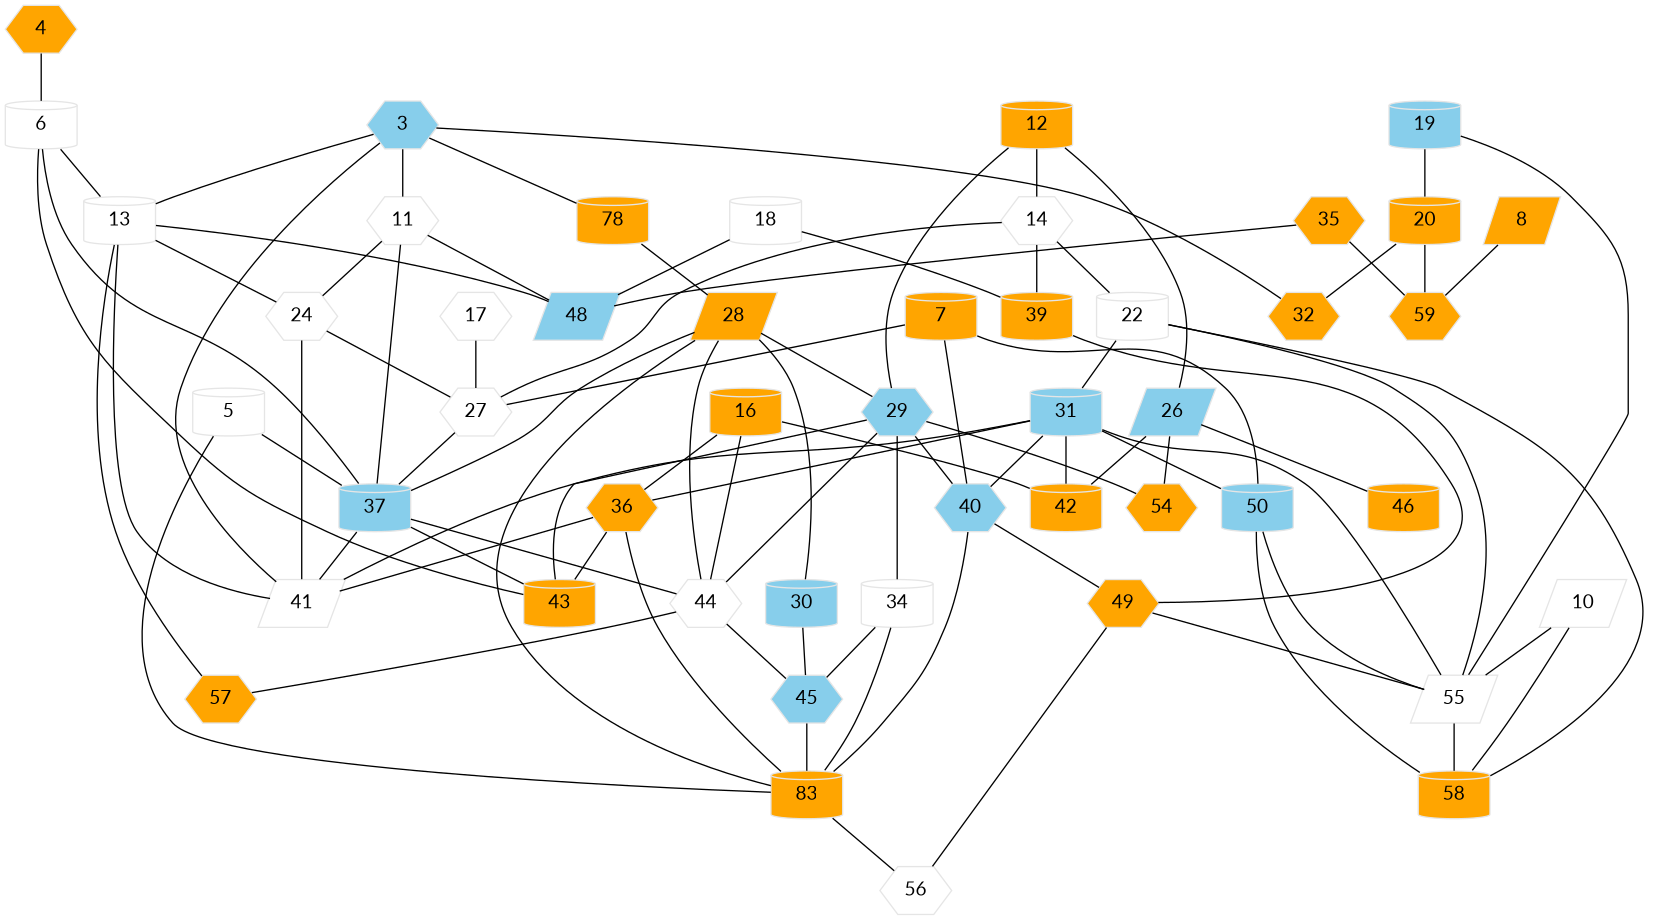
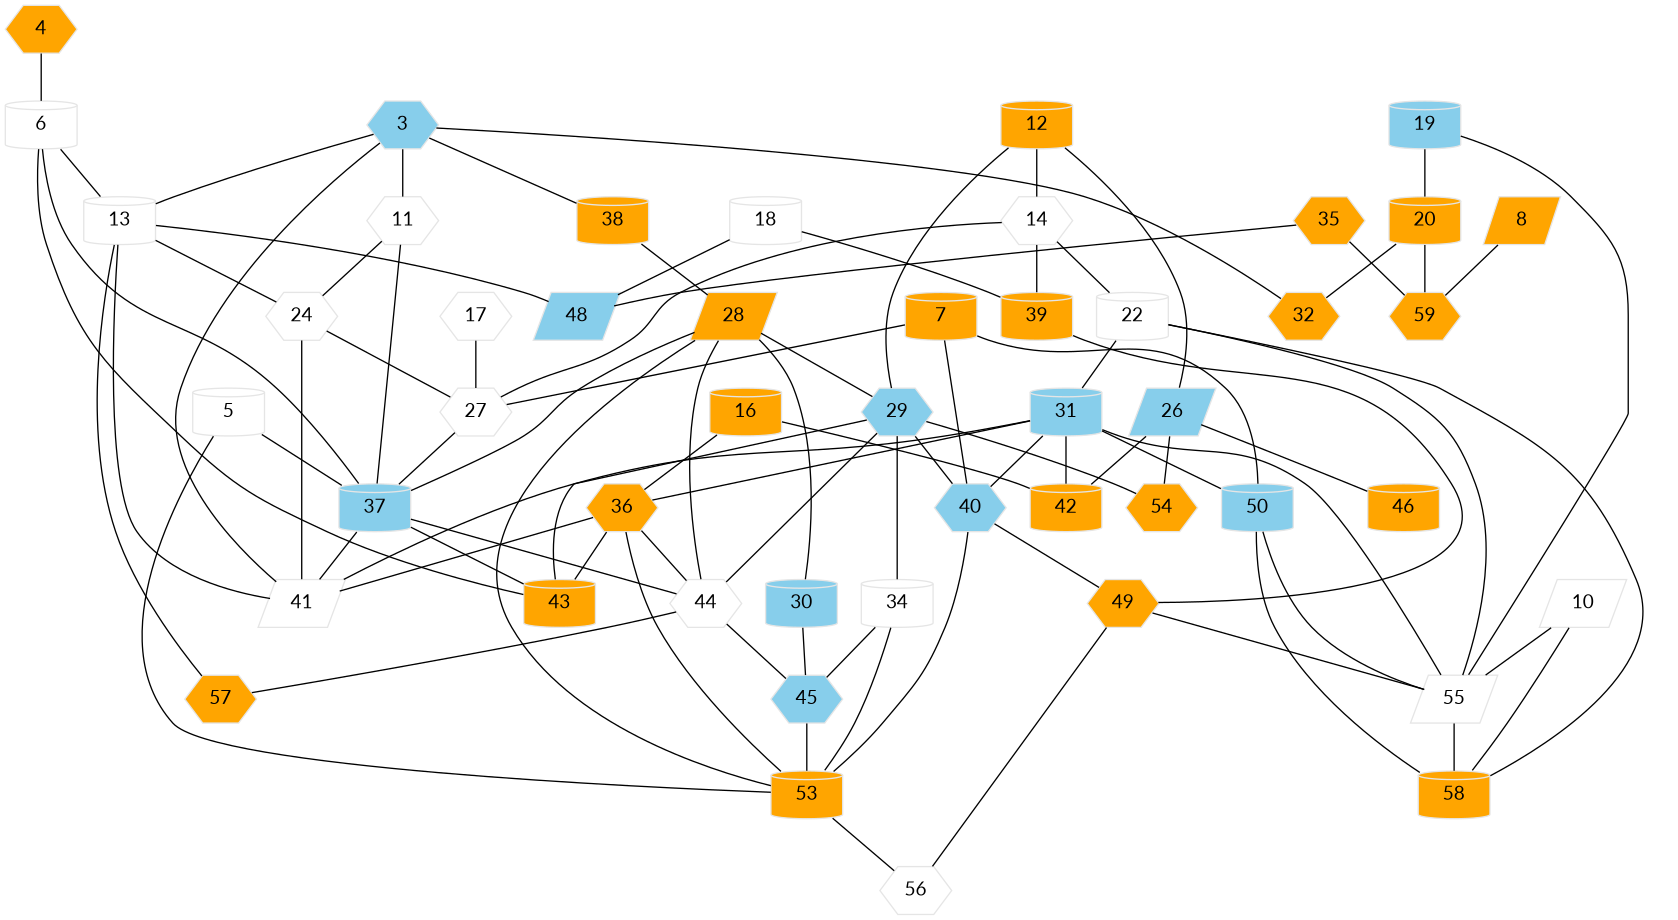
node "78": label "78" -> "38"
edge "11" -- "48": removed
edge "16" -- "44": now "36" -- "44"
node "83": label "83" -> "53"
